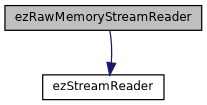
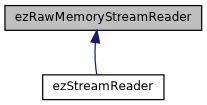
edge "ezRawMemoryStreamReader" -> "ezStreamReader": reversed
